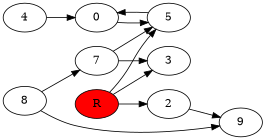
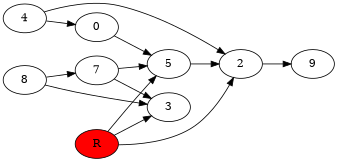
edge "4" -> "2": added
edge "5" -> "0": now "5" -> "2"
edge "8" -> "9": now "8" -> "3"
